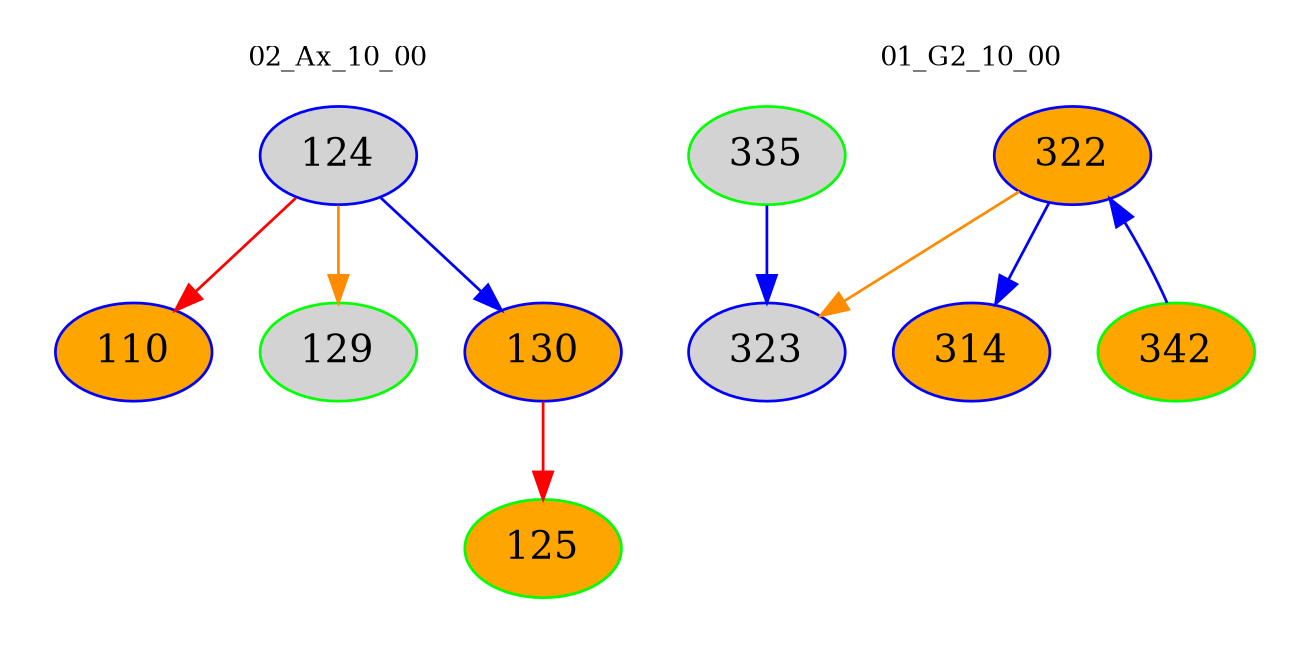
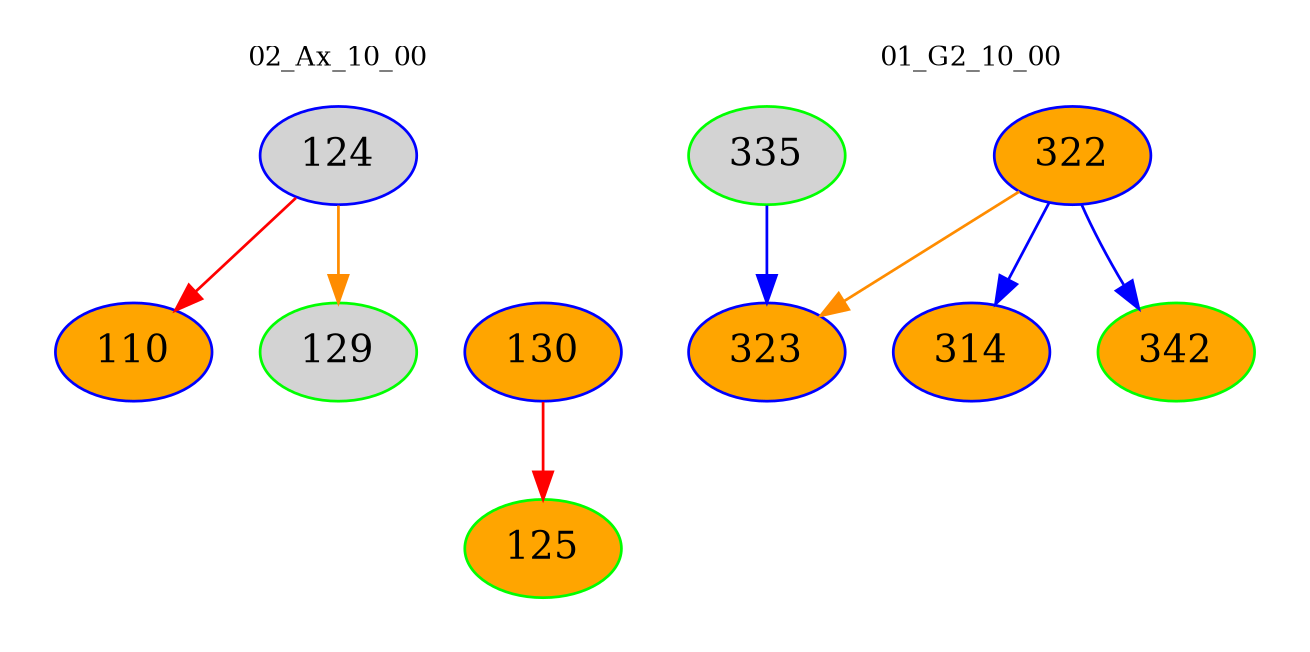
edge "124" -> "130": removed
edge "342" -> "322": reversed
node "323": fillcolor lightgrey -> orange
